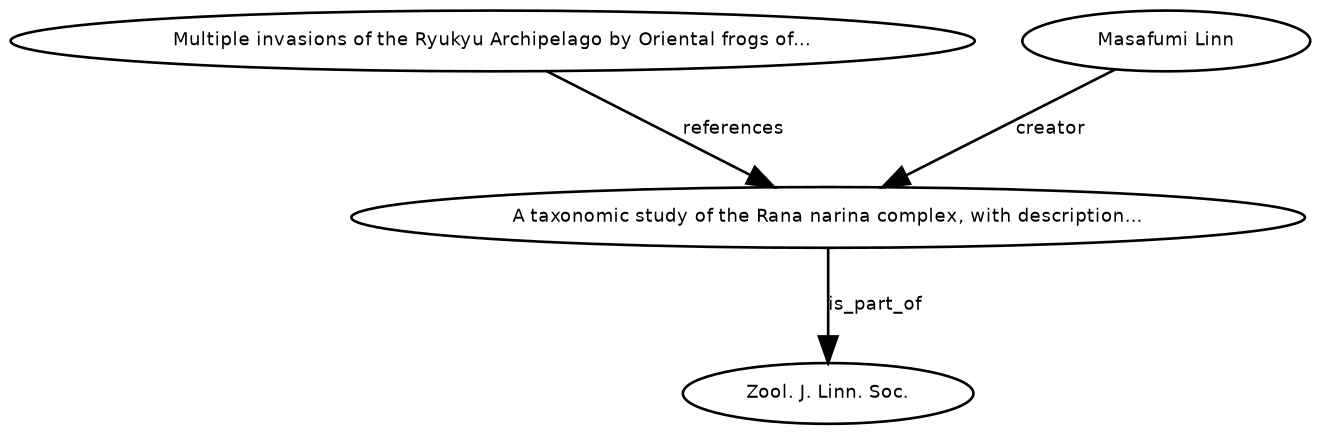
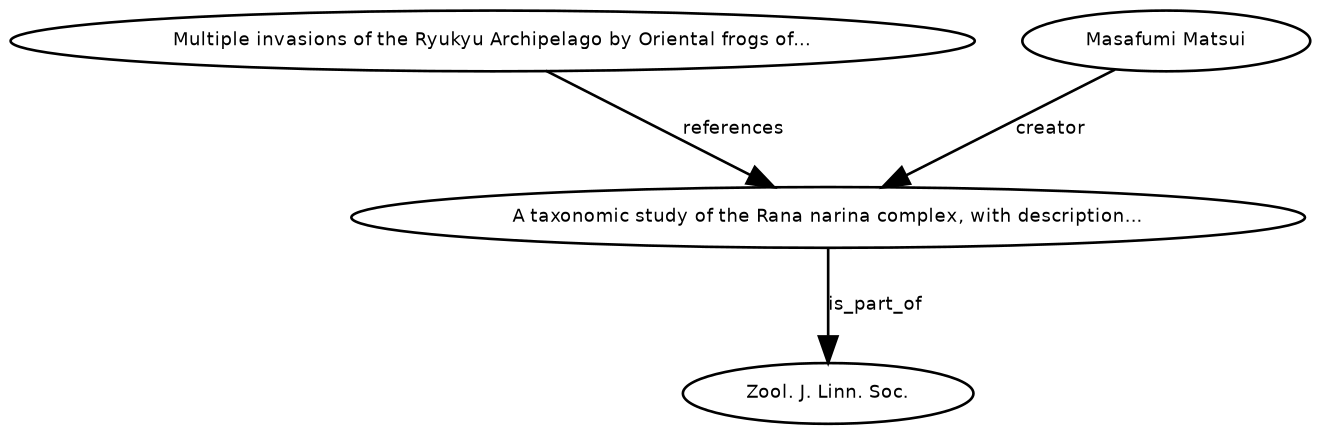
node "Masafumi Linn": label "Masafumi Linn" -> "Masafumi Matsui"
